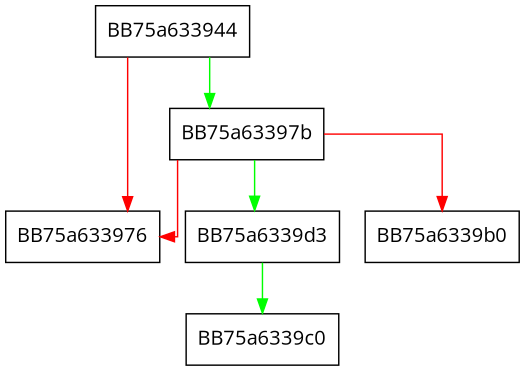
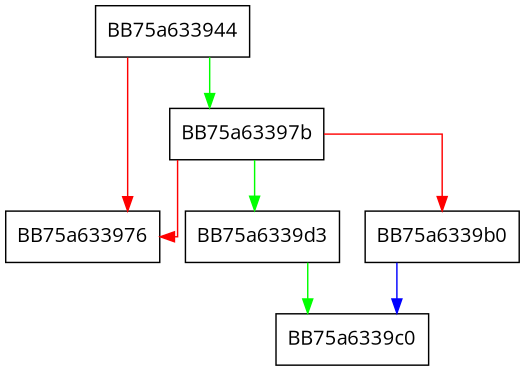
edge "BB75a6339b0" -> "BB75a6339c0": added
